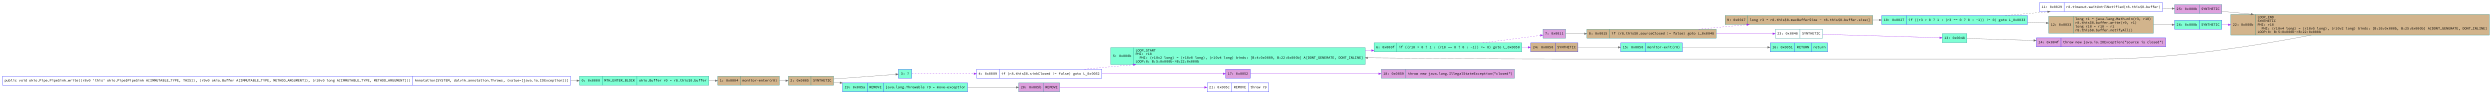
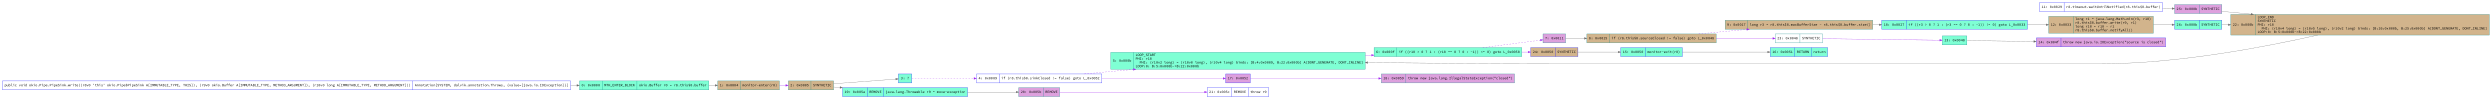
edge "10: 0x0027" -> "11: 0x0029": removed
edge "26: 0x000b" -> "22: 0x000b": color purple -> gray40
edge "1: 0x0004" -> "2: 0x0005": color gray40 -> purple
